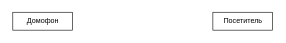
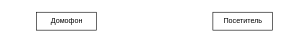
node "Домофон": moved (42, 21) -> (66, 21)
